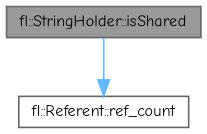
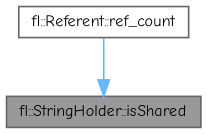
edge "fl::StringHolder::isShared" -> "fl::Referent::ref_count": reversed
